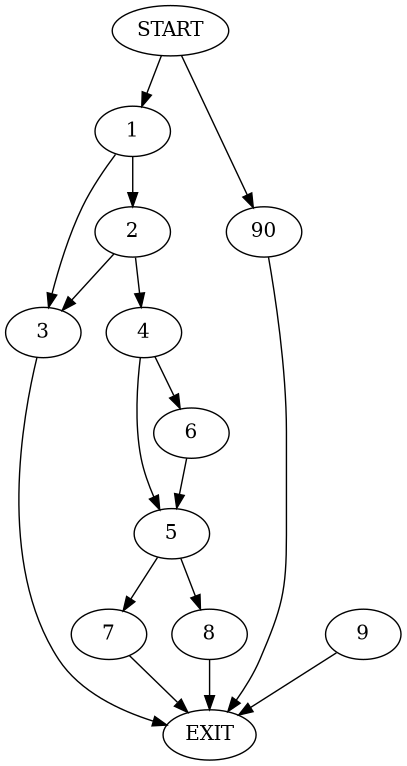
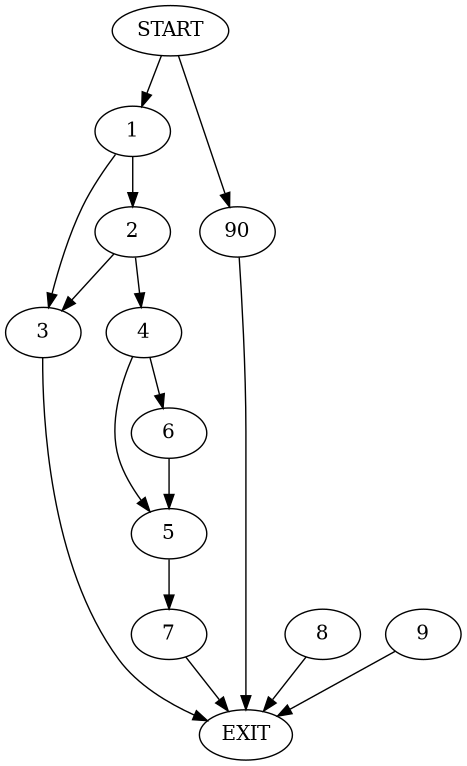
edge "5" -> "8": removed
